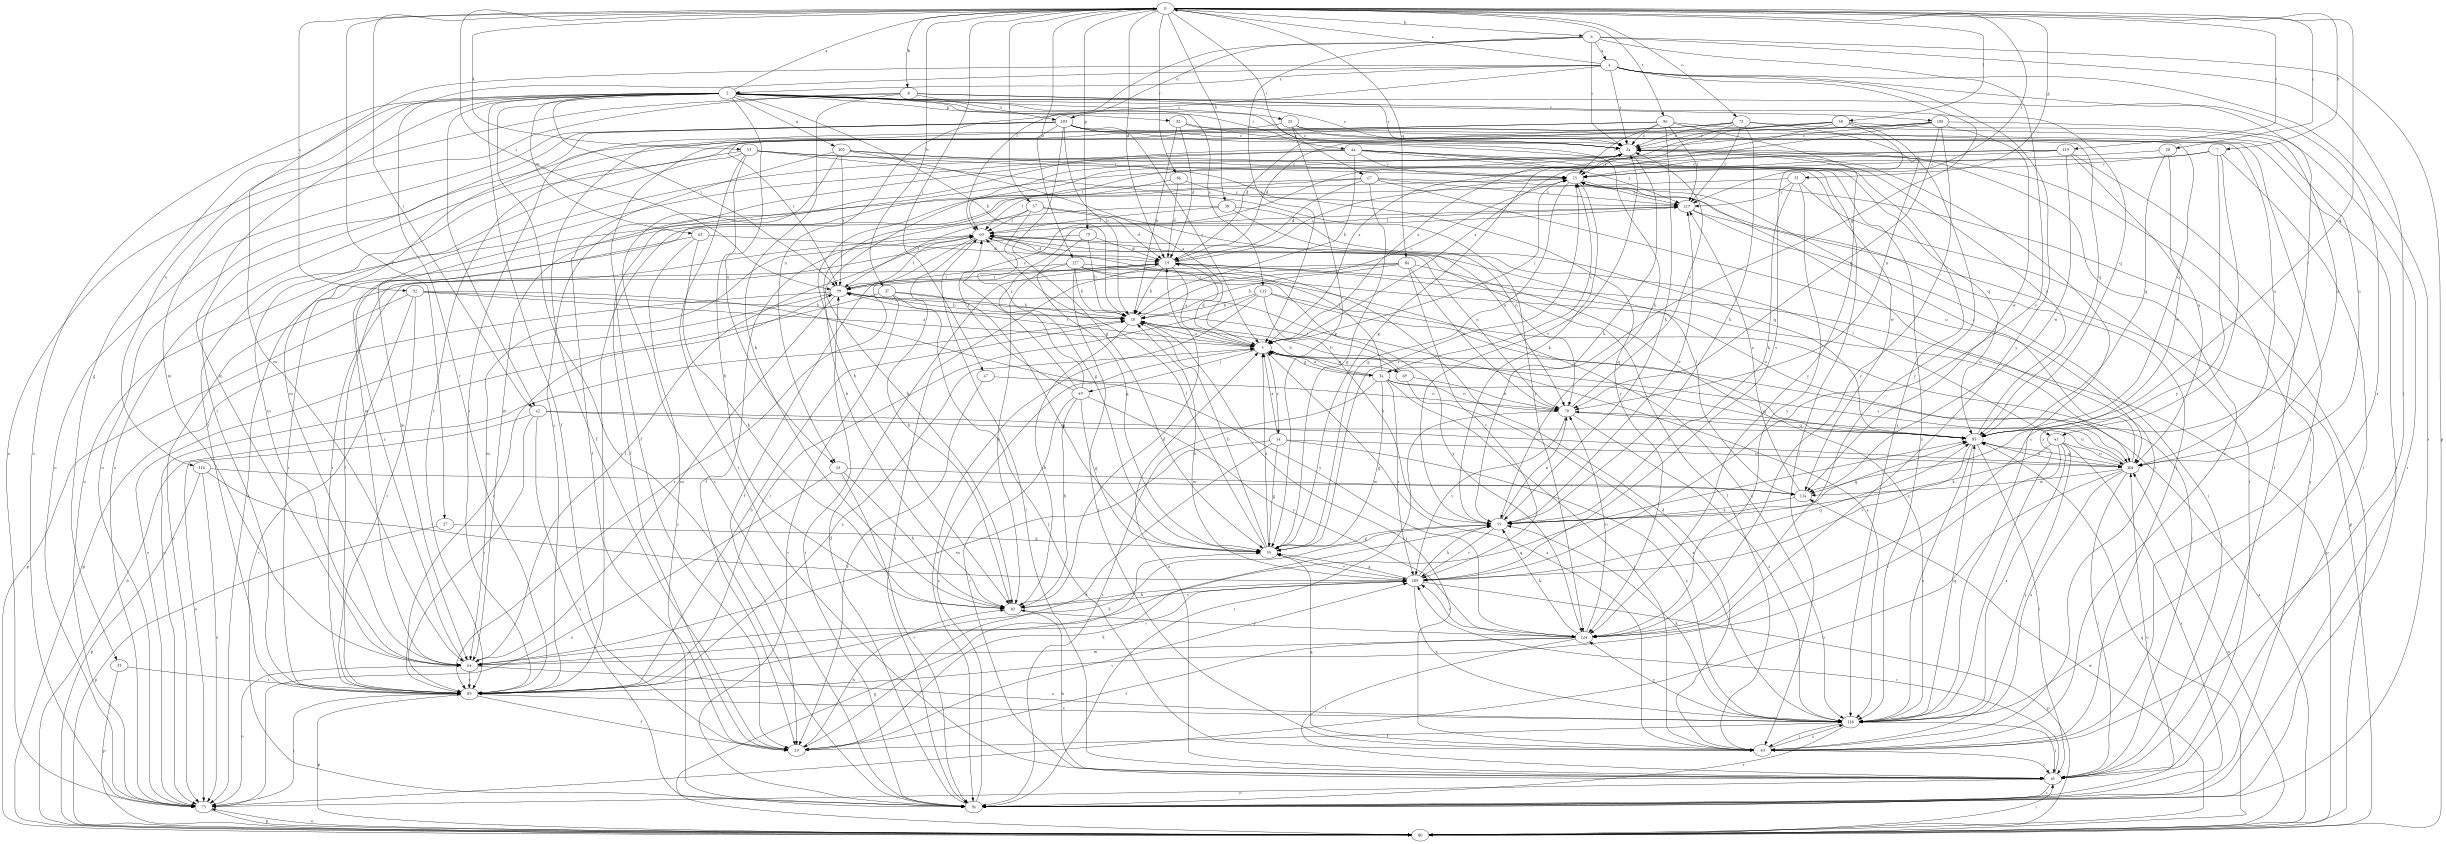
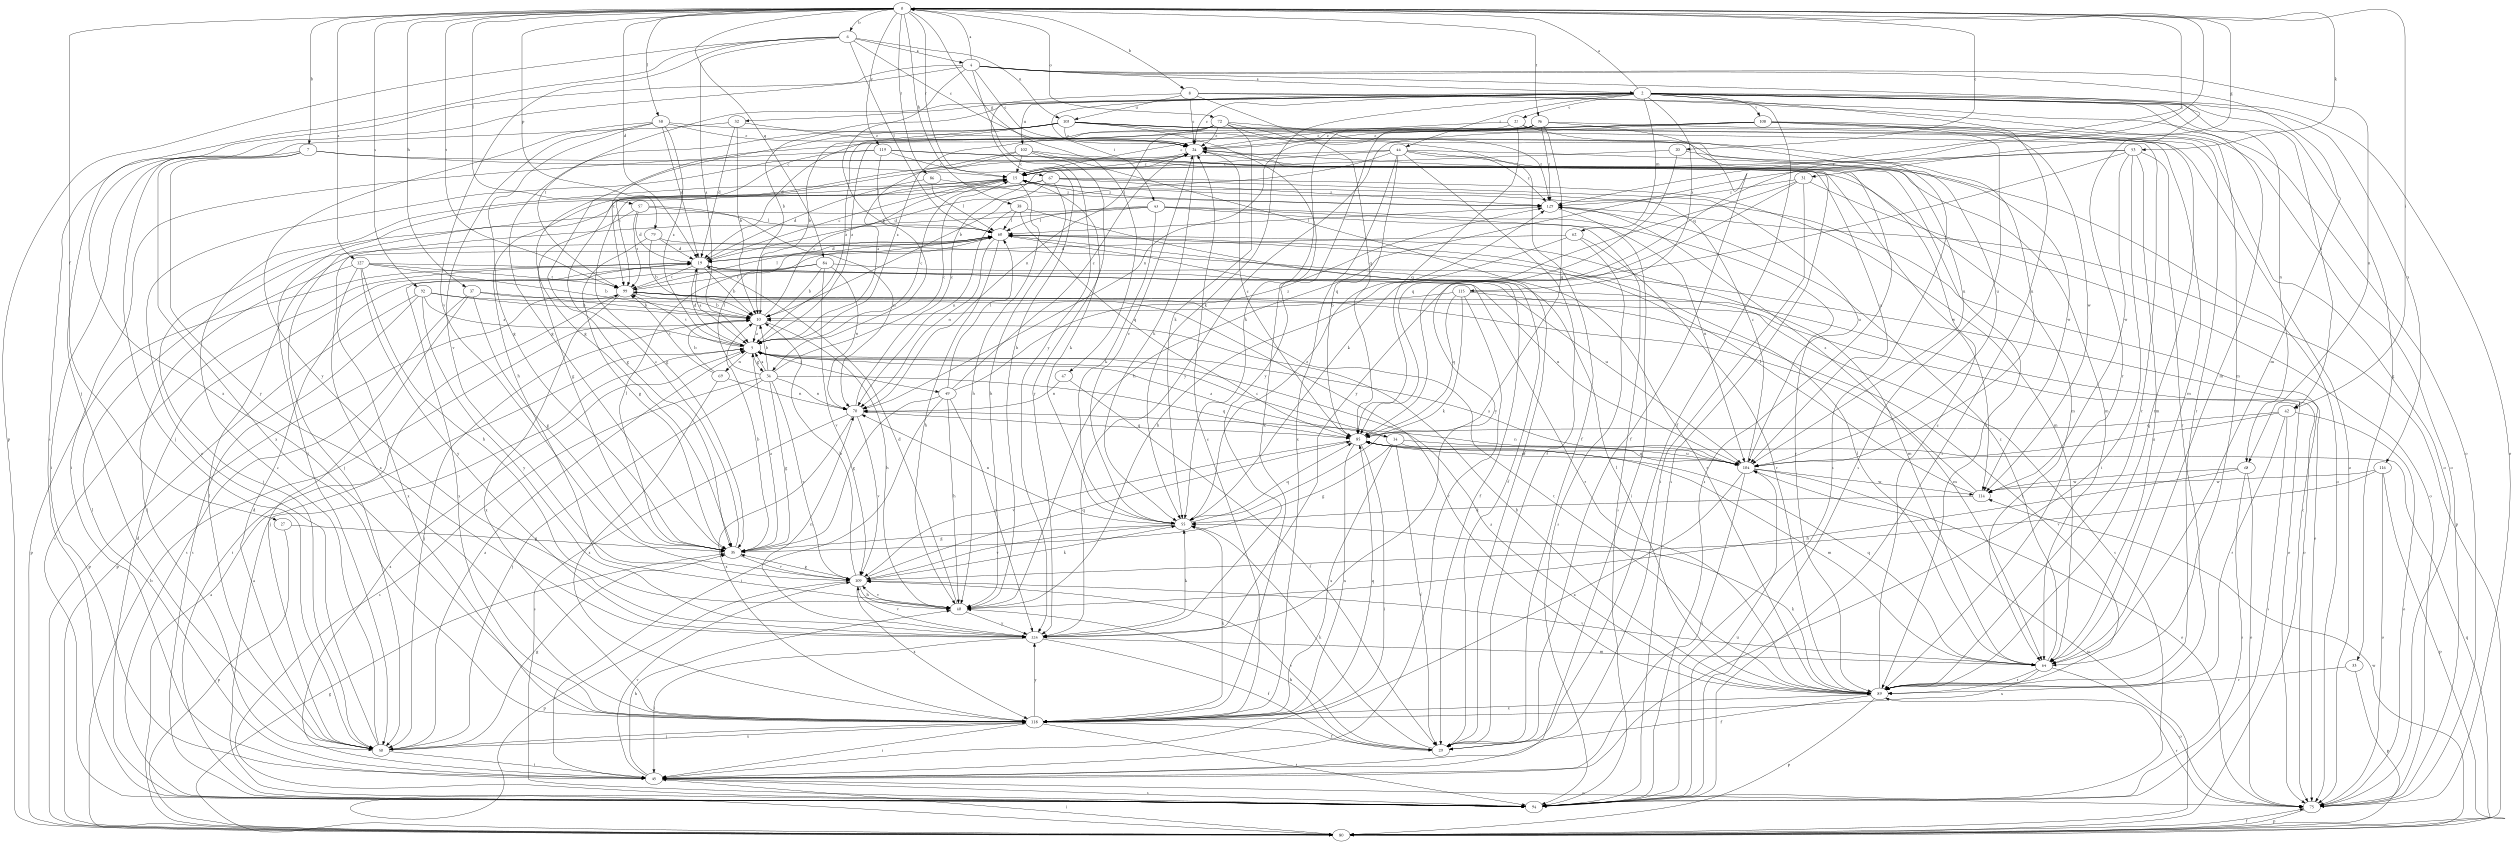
edge "60" -> "43": reversed
edge "80" -> "75": label "o" -> "f"
